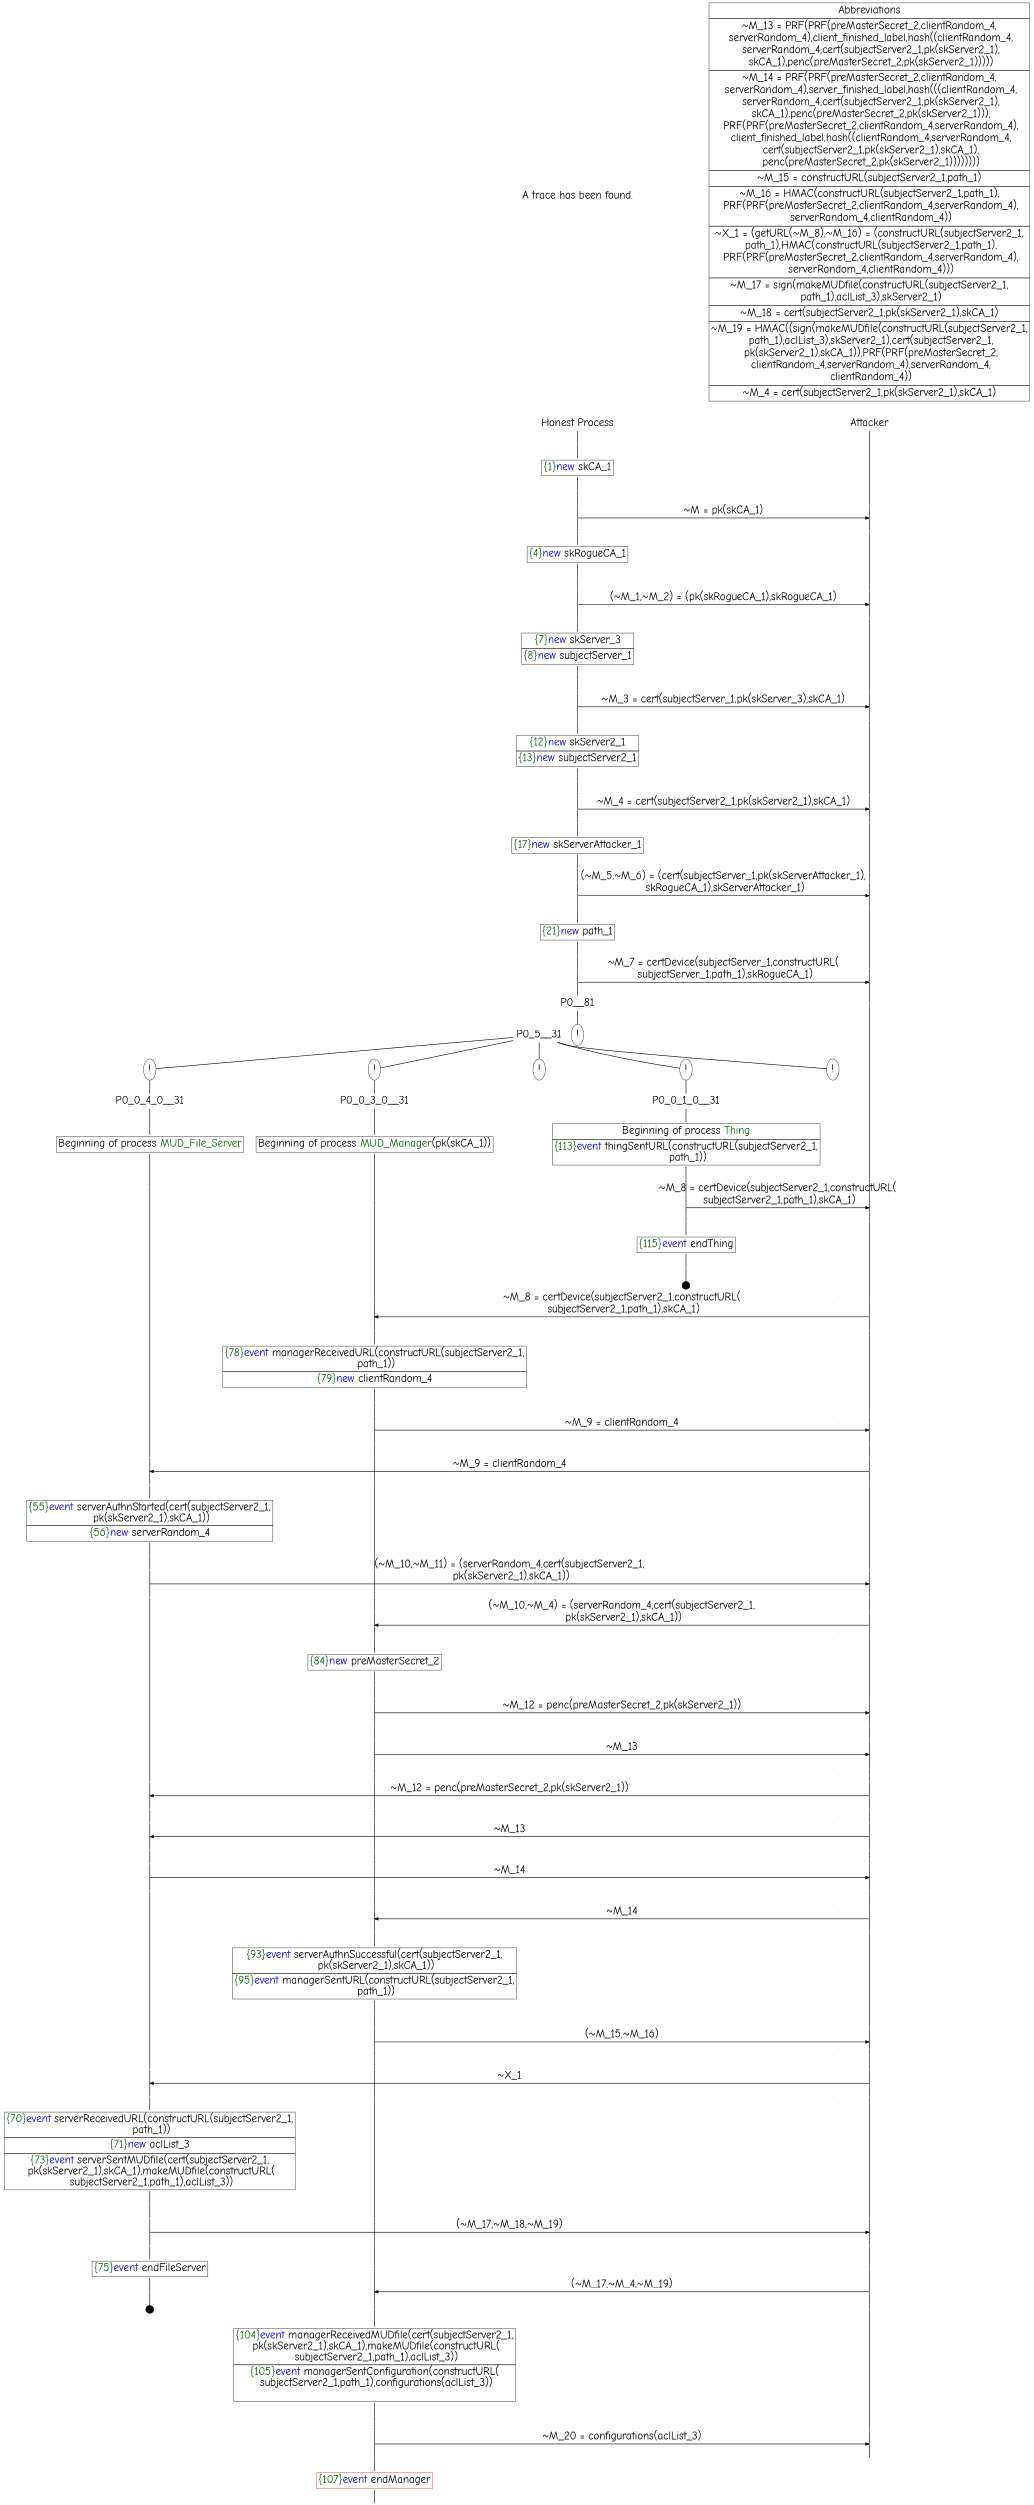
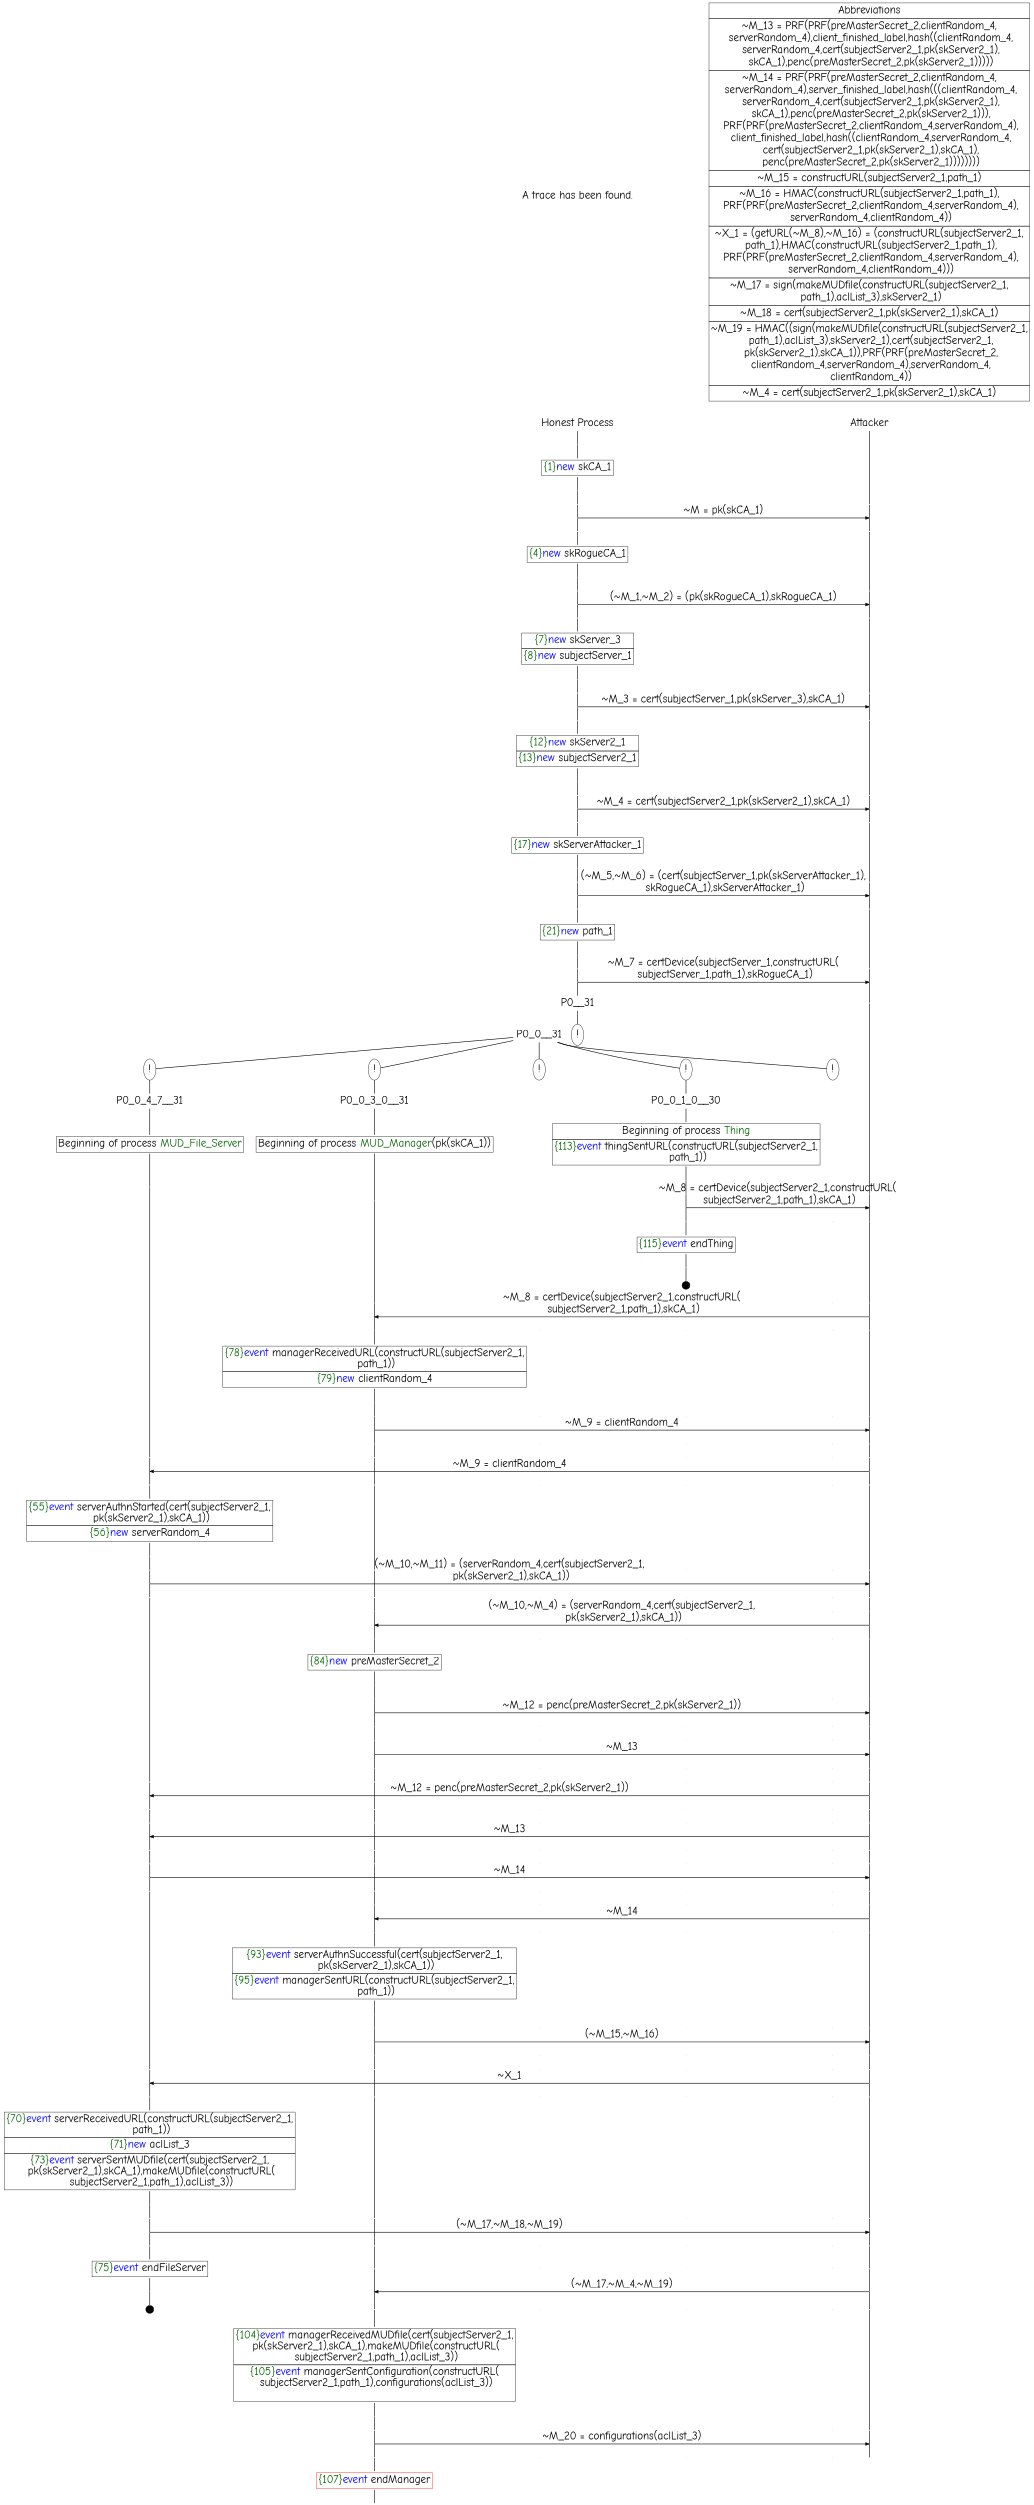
node "P0__81": label "P0__81" -> "P0__31"
node "P0_5__31": label "P0_5__31" -> "P0_0__31"
node "P0_0_4_0__31": label "P0_0_4_0__31" -> "P0_0_4_7__31"
node "P0_0_1_0__31": label "P0_0_1_0__31" -> "P0_0_1_0__30"
